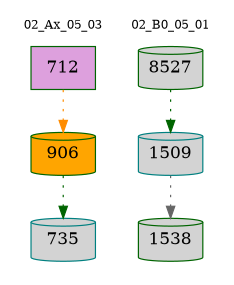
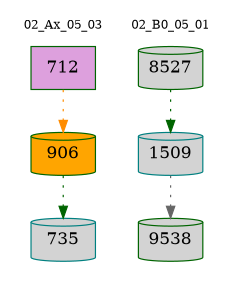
node "1538": label "1538" -> "9538"
